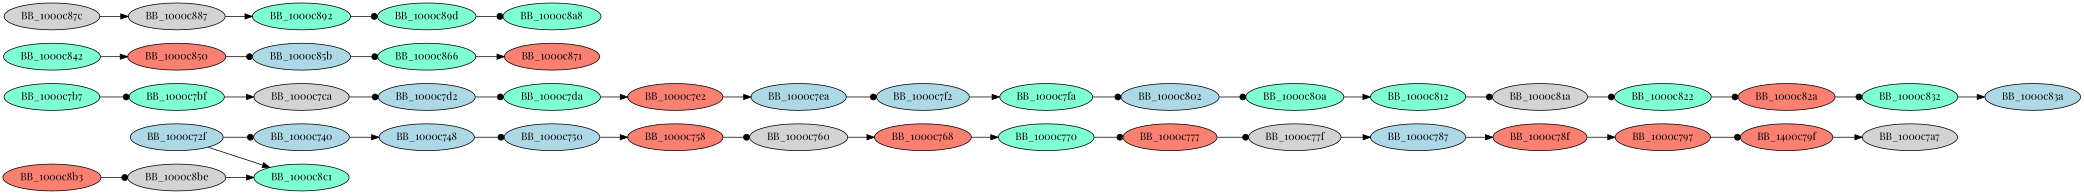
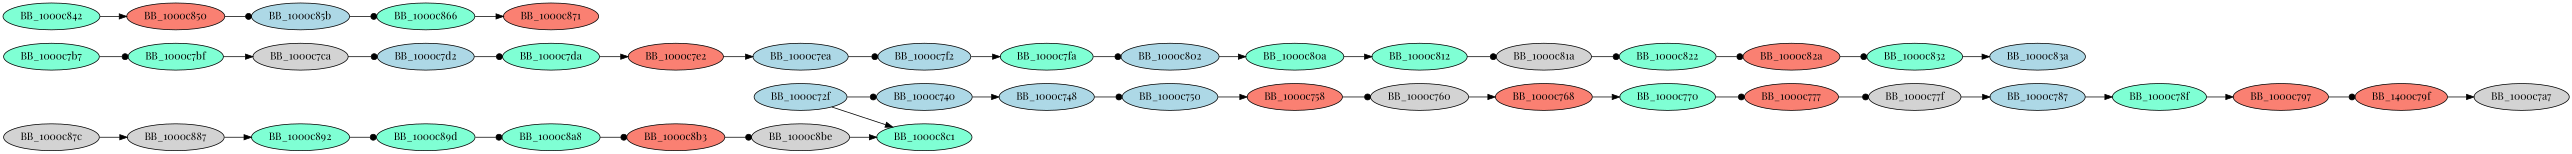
edge "BB_1000c802" -> "BB_1000c80a": arrowhead dot -> normal
edge "BB_1000c8a8" -> "BB_1000c8b3": added
node "BB_1000c78f": fillcolor salmon -> aquamarine
